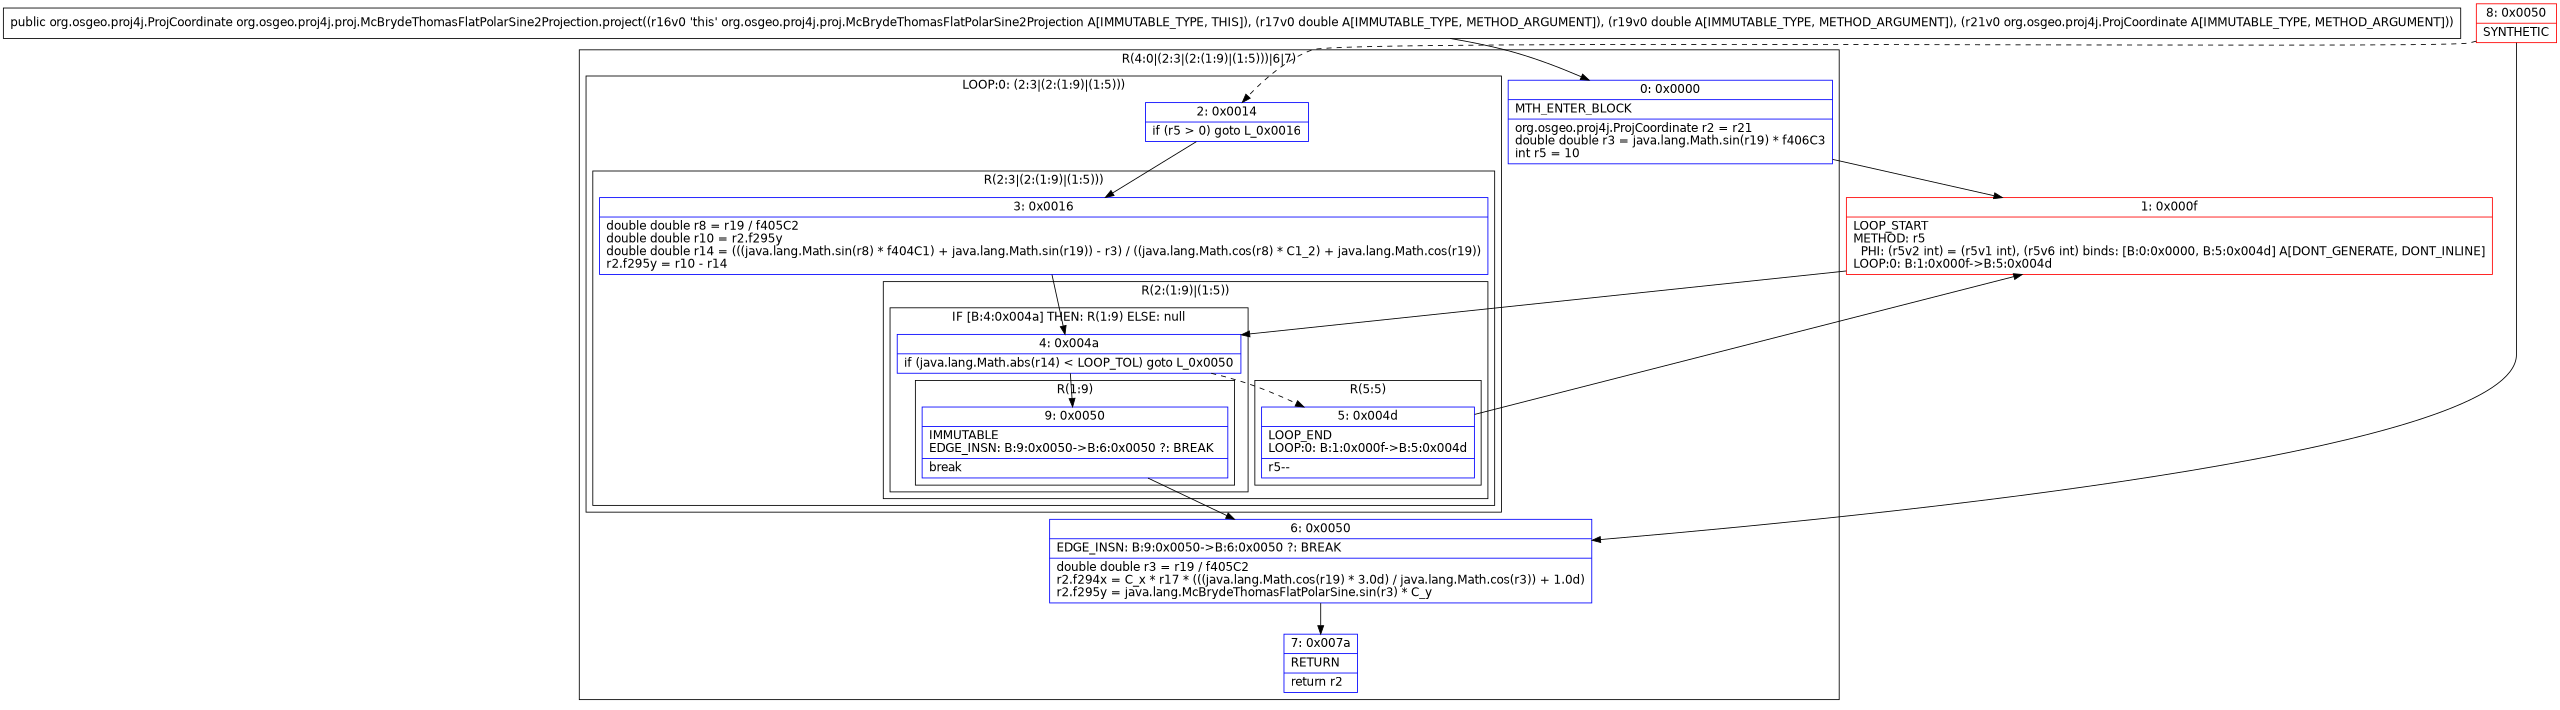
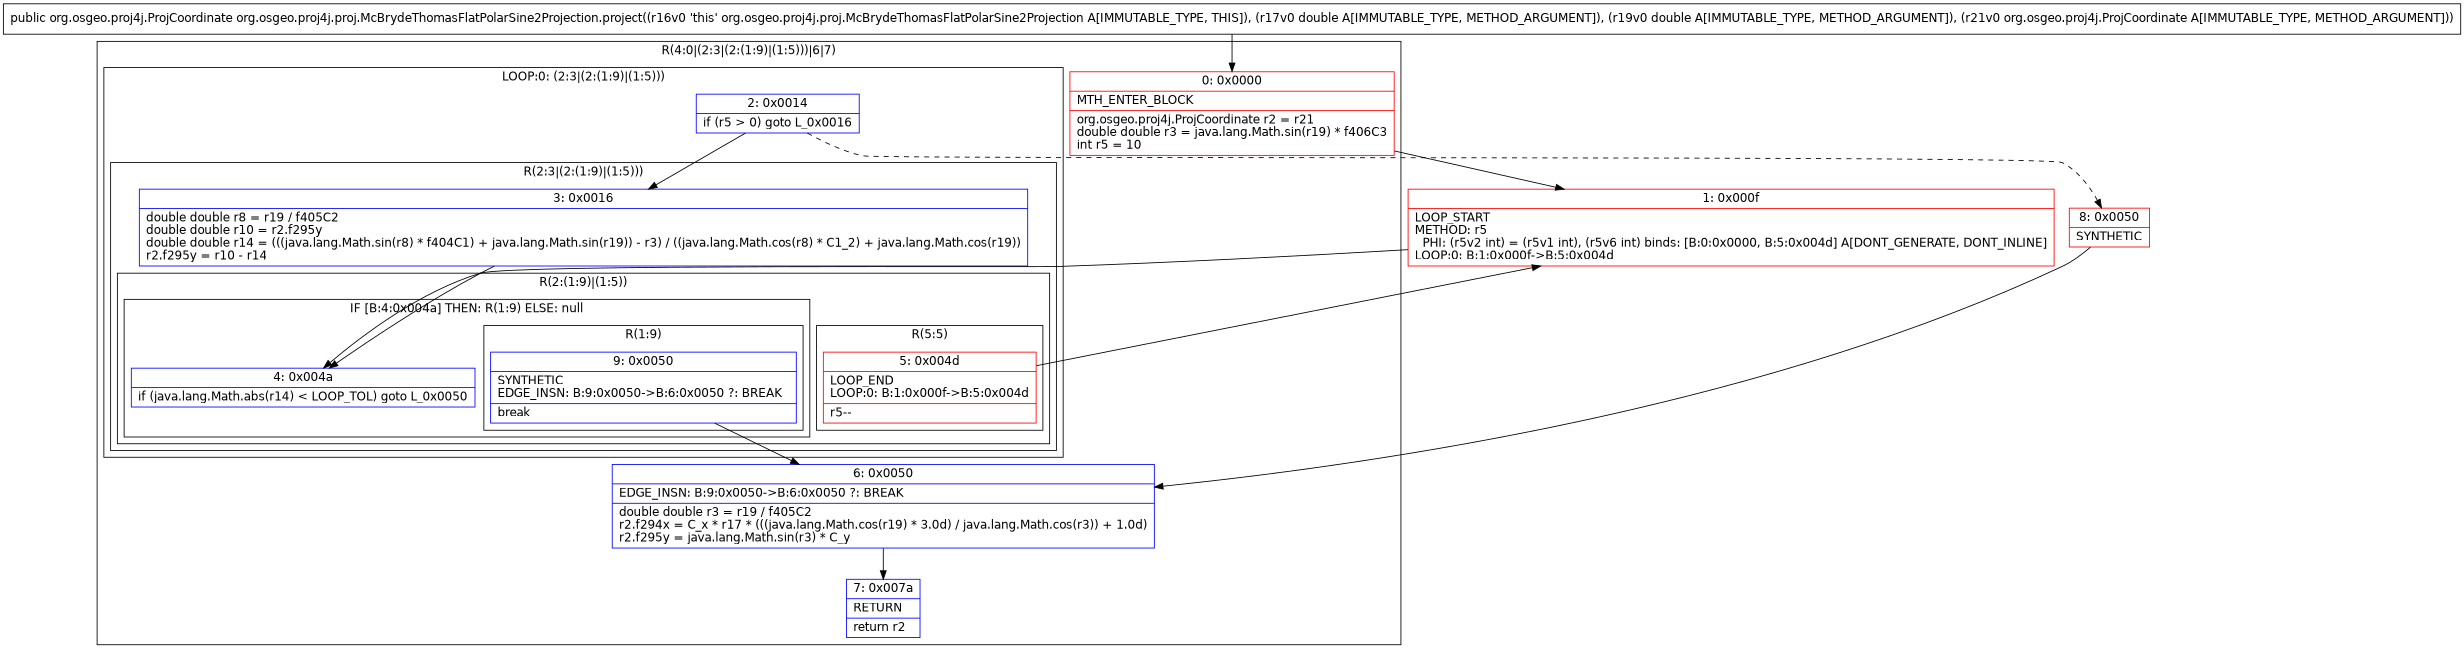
edge "8: 0x0050" -> "2: 0x0014": reversed
node "0: 0x0000": color blue -> red
edge "4: 0x004a" -> "9: 0x0050": removed
edge "4: 0x004a" -> "5: 0x004d": removed
node "9: 0x0050": text "IMMUTABLE" -> "SYNTHETIC"
node "5: 0x004d": color blue -> red
node "6: 0x0050": text "r2.f295y = java.lang.McBrydeThomasFlatPolarSine.sin(r3) * C_y" -> "r2.f295y = java.lang.Math.sin(r3) * C_y"
